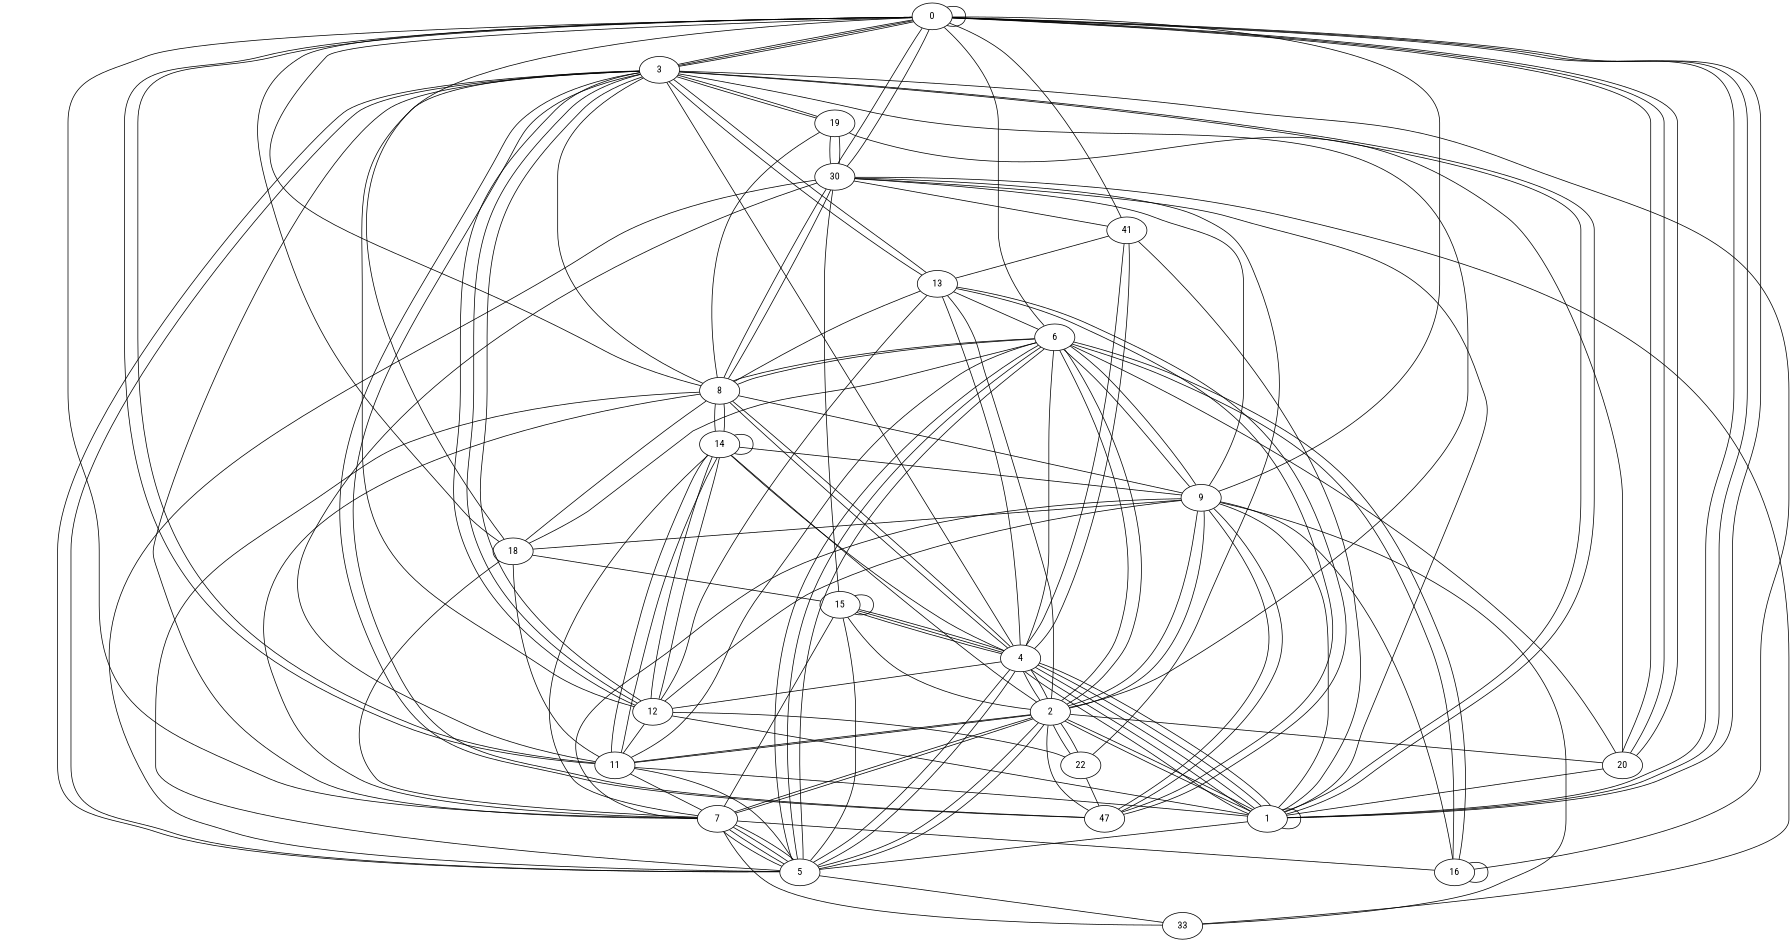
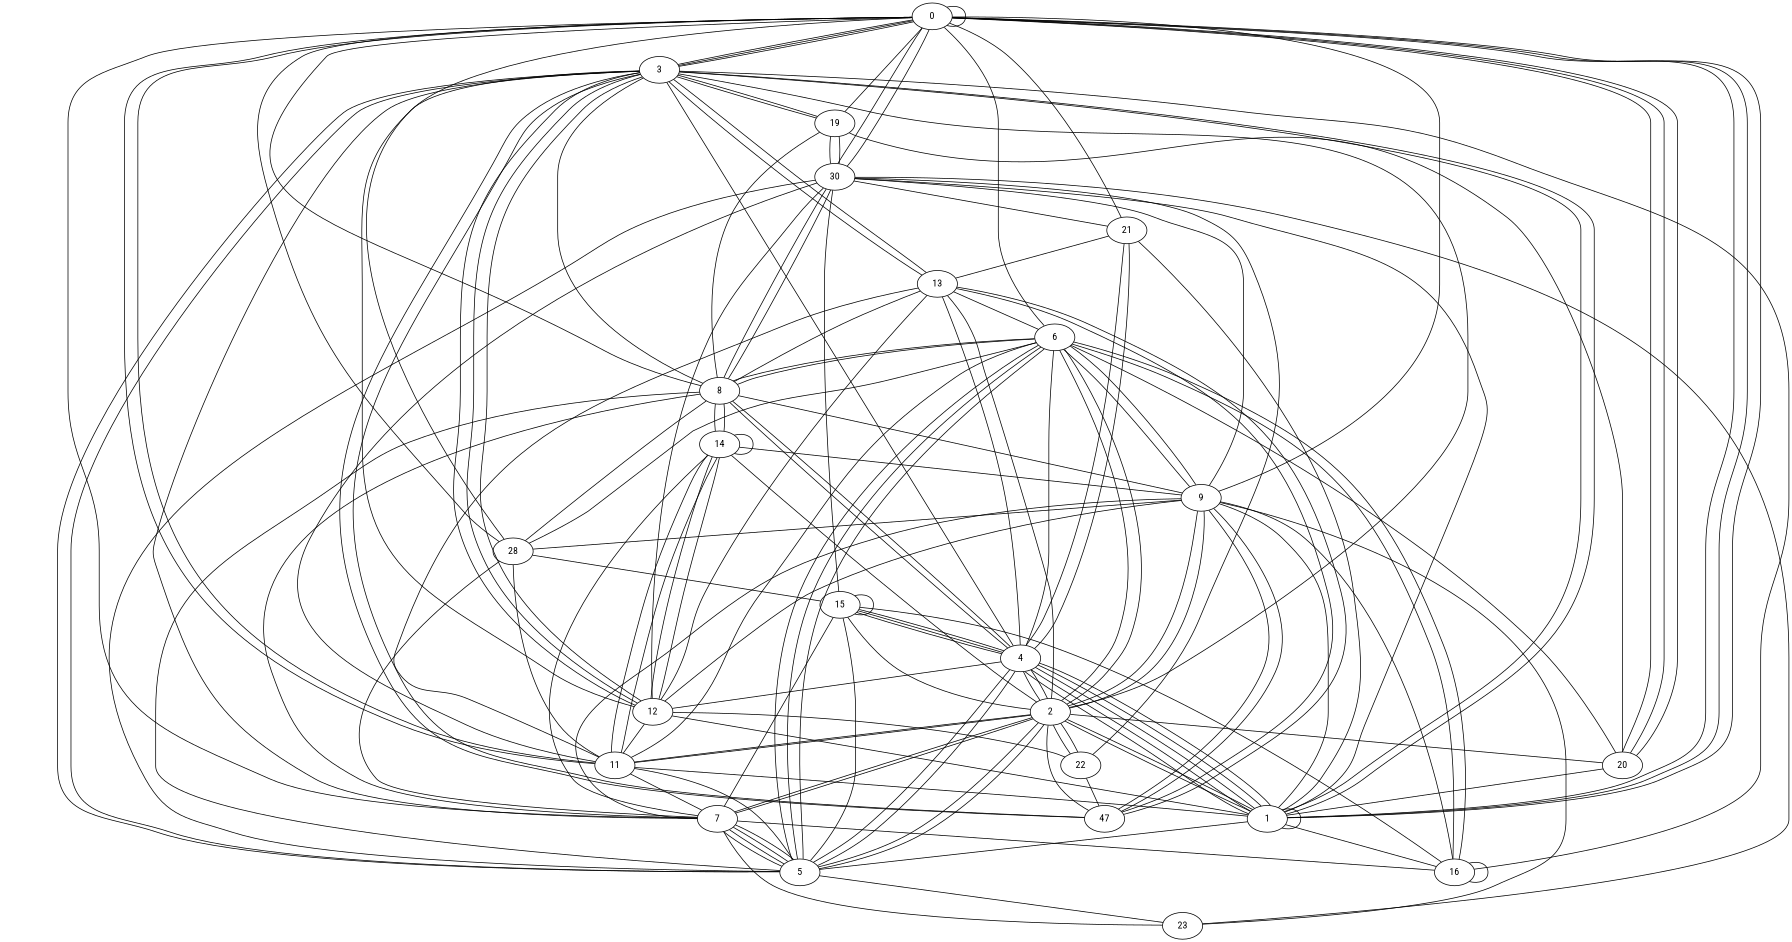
edge "0" -- "19": added
node "41": label "41" -> "21"
edge "30" -- "12": added
edge "13" -- "11": added
node "18": label "18" -> "28"
edge "14" -- "4": removed
edge "15" -- "16": added
edge "1" -- "16": added
node "33": label "33" -> "23"
